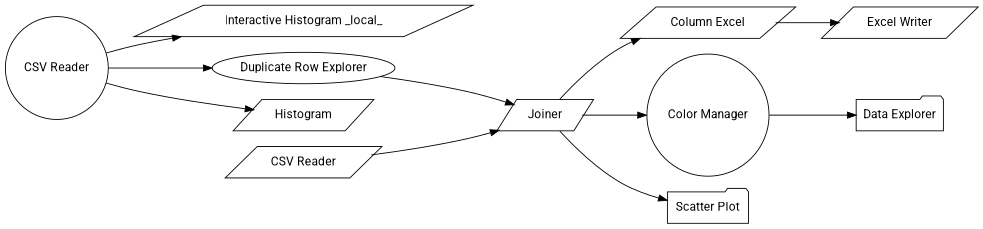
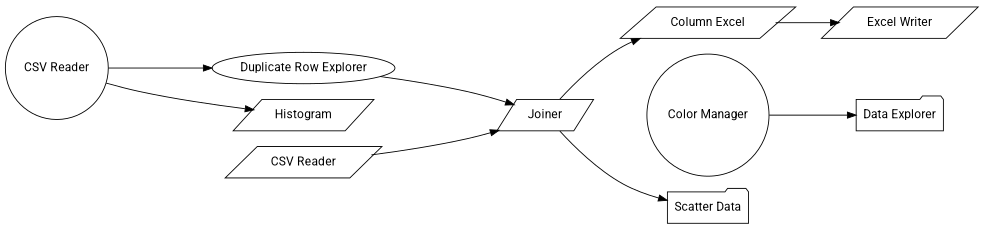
node "Interactive Histogram _local_": removed
edge "Joiner" -> "Color Manager": removed
node "Scatter Plot": label "Scatter Plot" -> "Scatter Data"
